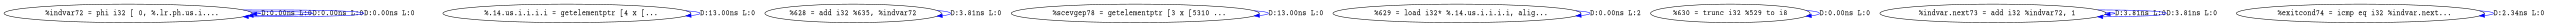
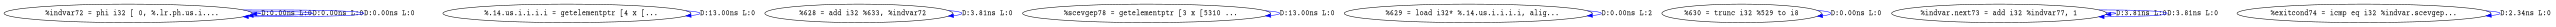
node "%628 = add i32 %635, %indvar72": label "%628 = add i32 %635, %indvar72" -> "%628 = add i32 %633, %indvar72"
node "%indvar.next73 = add i32 %indvar72, 1": label "%indvar.next73 = add i32 %indvar72, 1" -> "%indvar.next73 = add i32 %indvar77, 1"
node "%exitcond74 = icmp eq i32 %indvar.next...": label "%exitcond74 = icmp eq i32 %indvar.next..." -> "%exitcond74 = icmp eq i32 %indvar.scevgep..."
